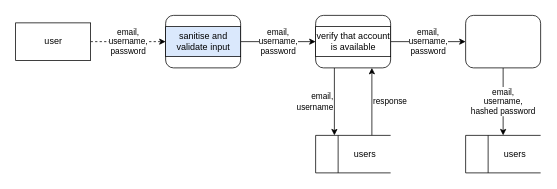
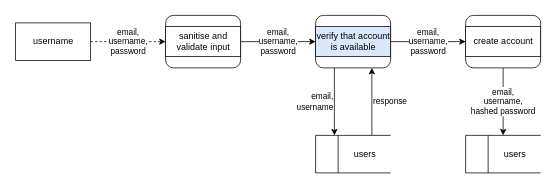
node "user": label "user" -> "username"
node "sanitise and validate input": fillcolor #dae8fc -> #ffffff
node "verify that account is available": fillcolor #ffffff -> #dae8fc
node "create account": added
